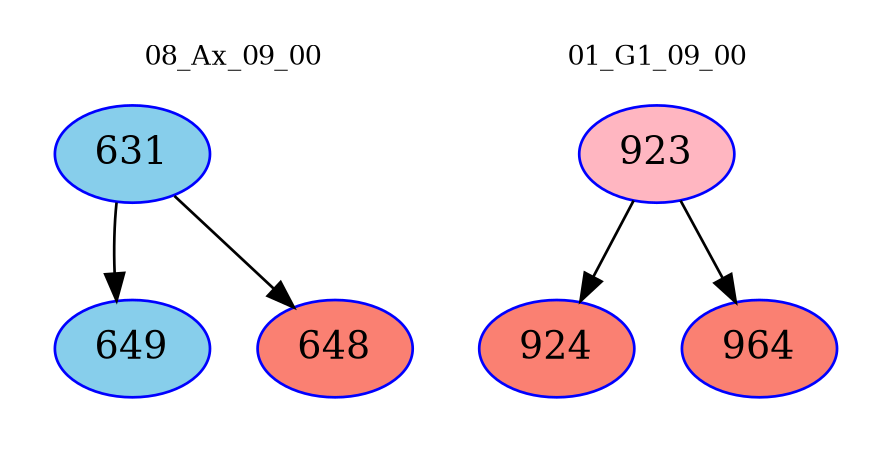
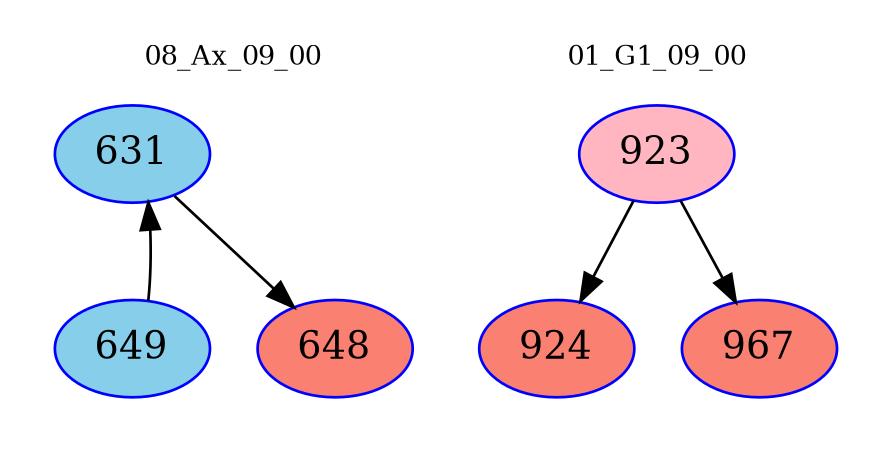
edge "631" -> "649": reversed
node "964": label "964" -> "967"
